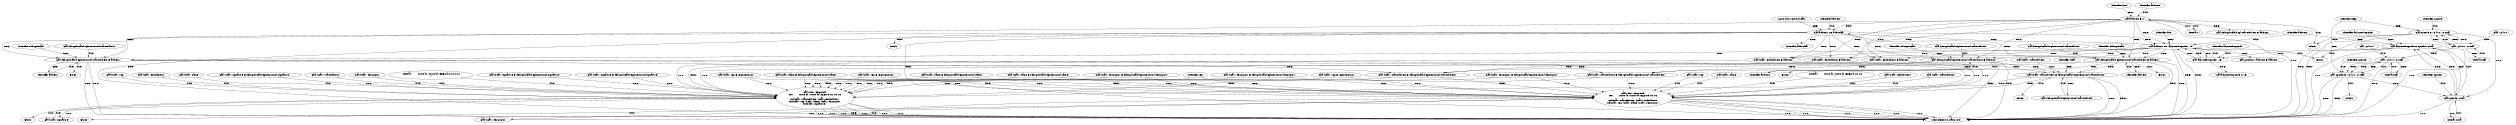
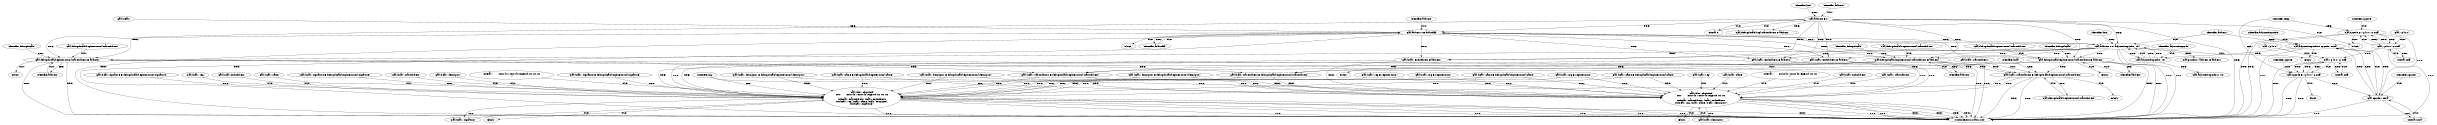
node "(ControlStructure,break;)": label "(ControlStructure,break;)" -> "(Call,break;)"
edge "(Identifier,addr_diff)" -> "(Call,address += addr_diff)": added, label "AST:"
